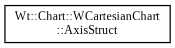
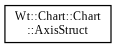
node "Wt::Chart::WCartesianChart ::AxisStruct": label "Wt::Chart::WCartesianChart ::AxisStruct" -> "Wt::Chart::Chart ::AxisStruct"
